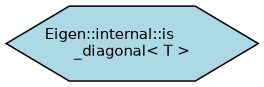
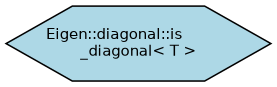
node "Eigen::internal::is _diagonal< T >": label "Eigen::internal::is _diagonal< T >" -> "Eigen::diagonal::is _diagonal< T >"
